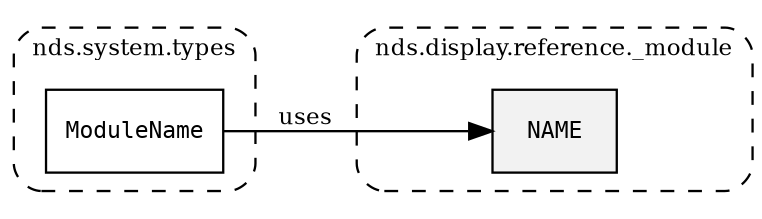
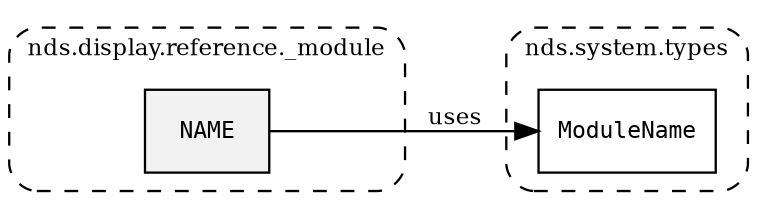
edge "ModuleName" -> "NAME": reversed
